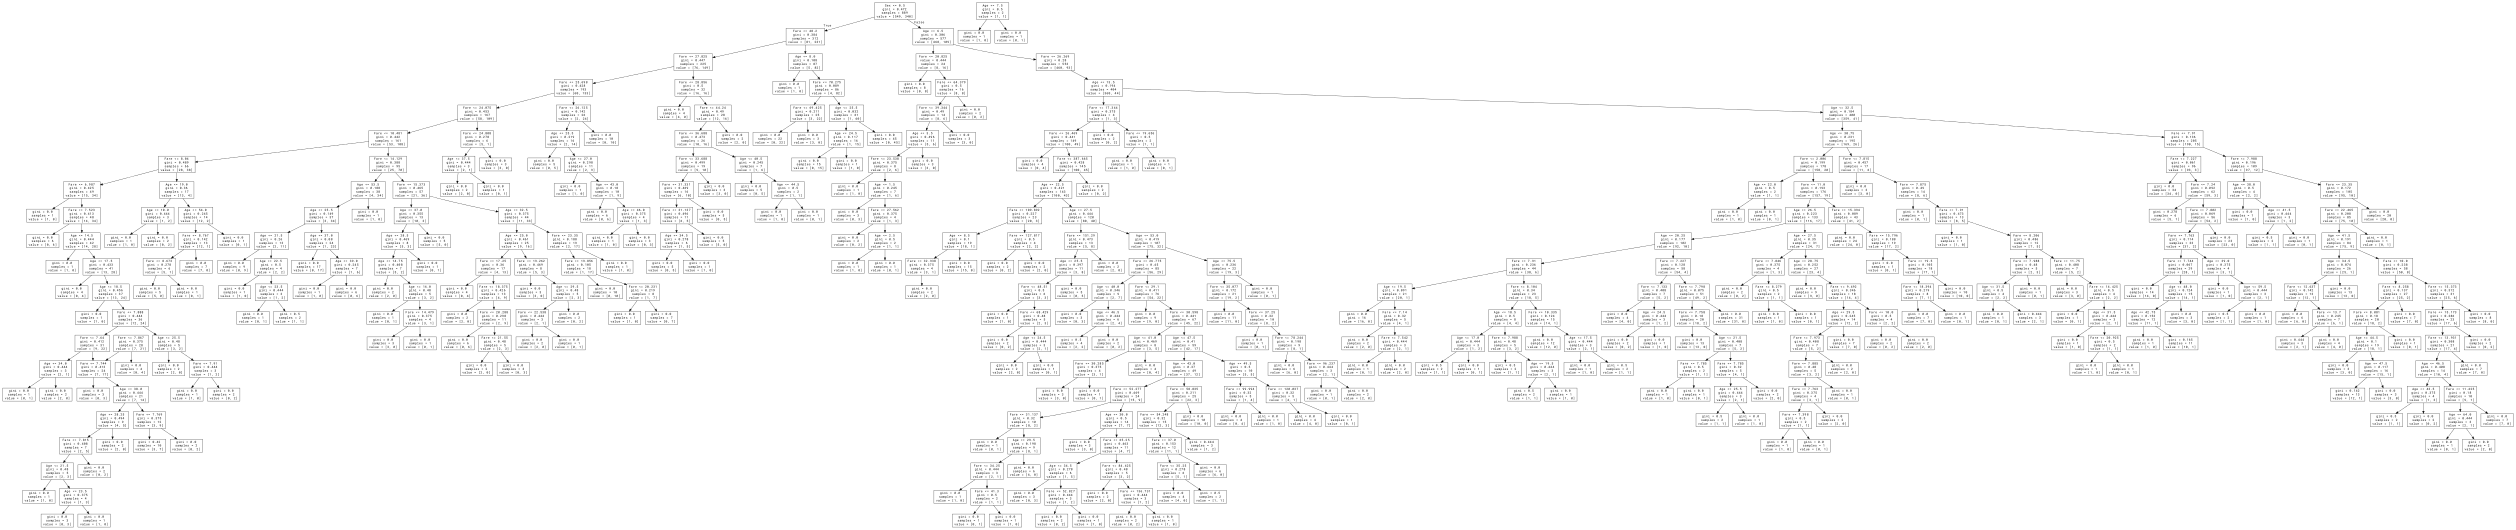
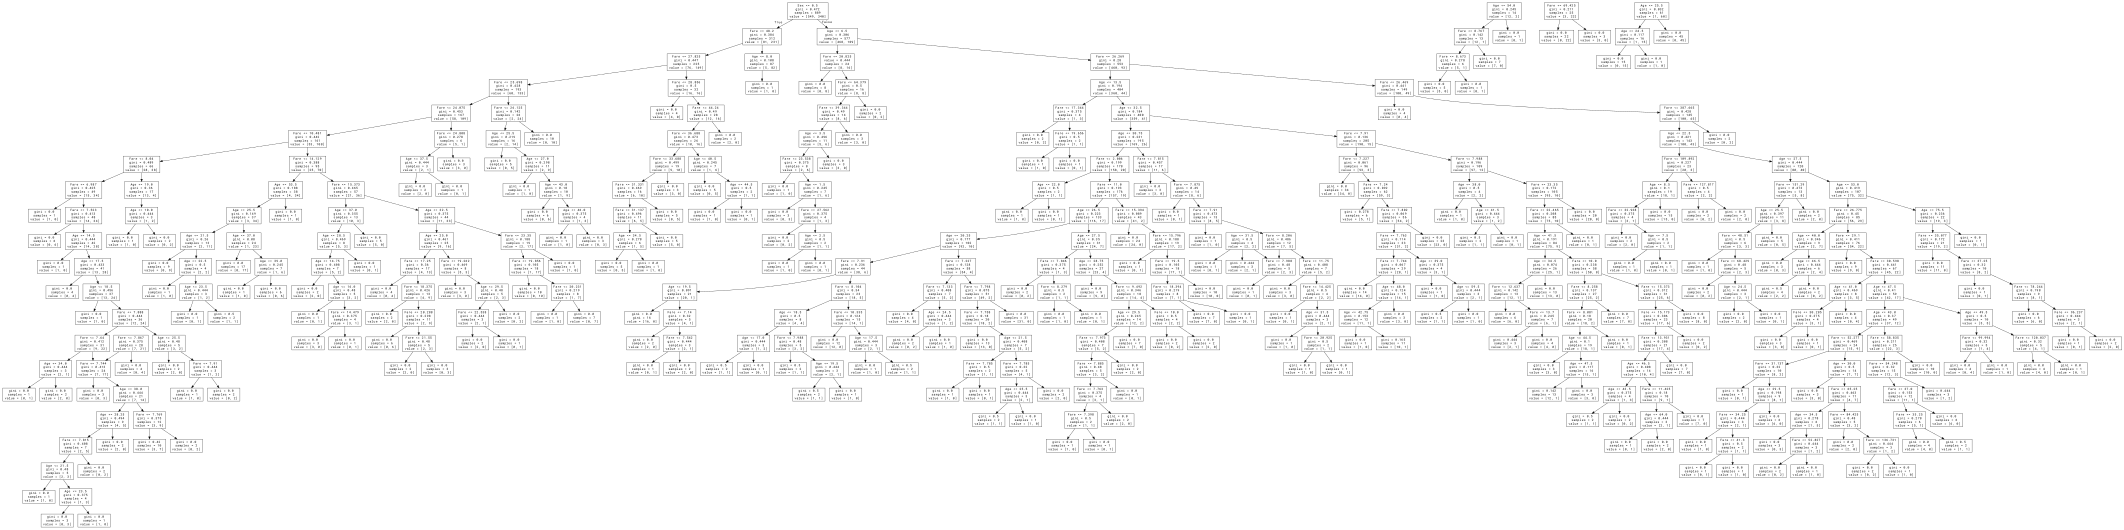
node "Fare <= 70.275 gini = 0.089 samples = 86 value = [4, 82]": removed
edge "Fare <= 17.344 gini = 0.375 samples = 4 value = [1, 3]" -> "Fare <= 26.469 gini = 0.441 samples = 149 value = [100, 49]": now "Fare <= 26.269 gini = 0.28 samples = 553 value = [460, 93]" -> "Fare <= 26.469 gini = 0.441 samples = 149 value = [100, 49]"
edge "Age <= 19.0 gini = 0.36 samples = 17 value = [13, 4]" -> "Age <= 54.0 gini = 0.245 samples = 14 value = [12, 2]": removed
edge "Fare <= 32.938 gini = 0.375 samples = 4 value = [3, 1]" -> "Age <= 7.5 gini = 0.5 samples = 2 value = [1, 1]": added
edge "Fare <= 7.988 gini = 0.48 samples = 5 value = [2, 3]" -> "Age <= 31.5 gini = 0.5 samples = 4 value = [2, 2]": reversed
